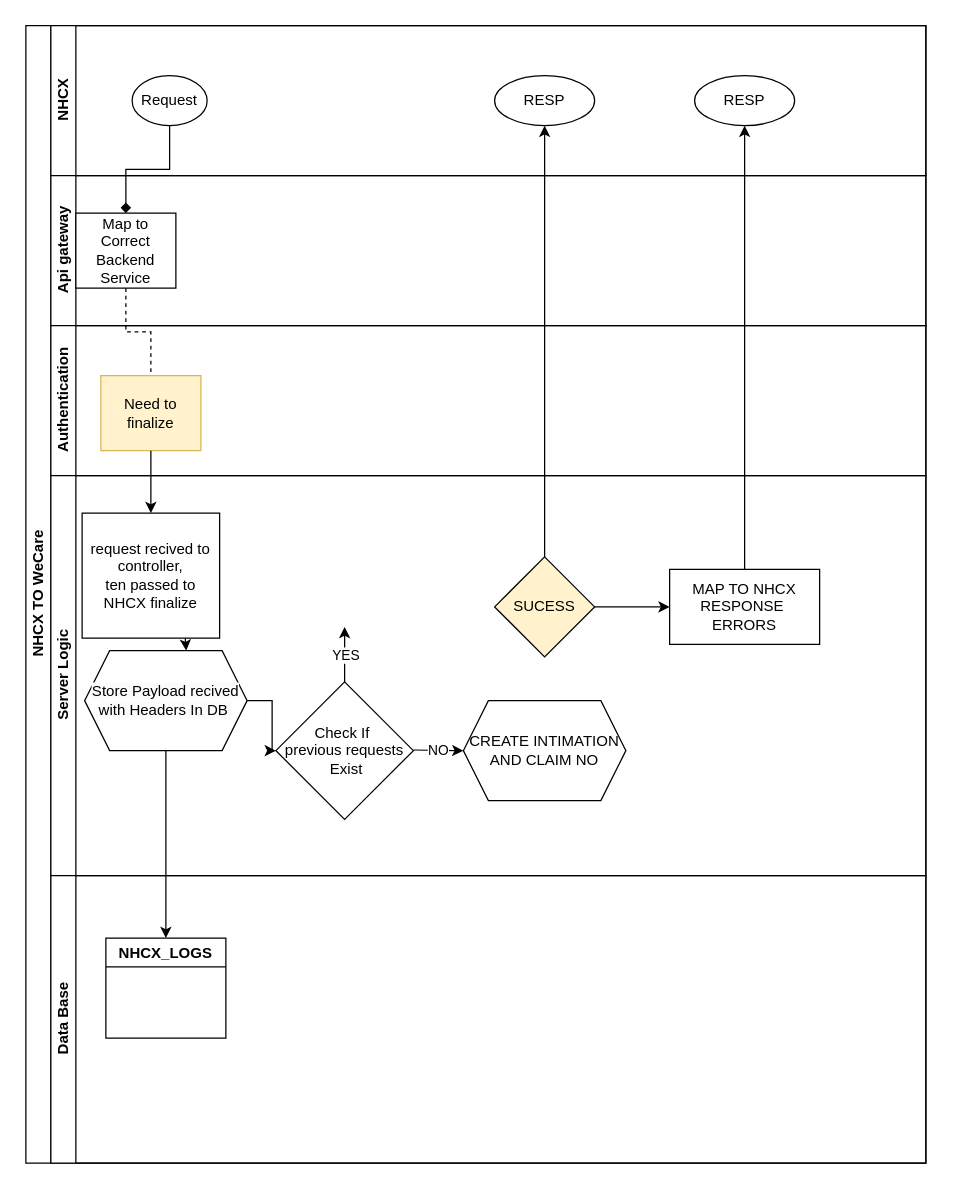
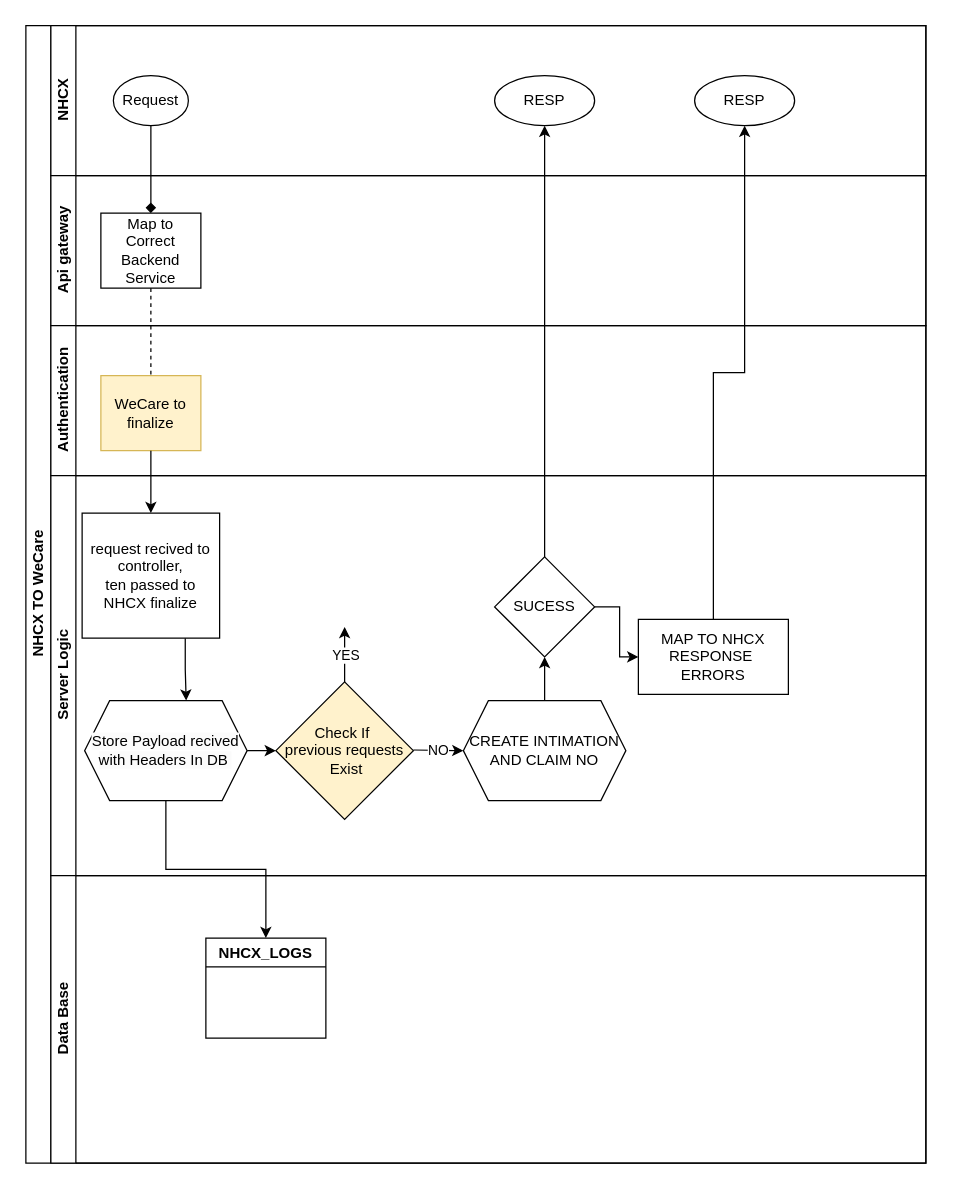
node "Request": moved (169, 101) -> (151, 101)
node "Map to Correct Backend Service": moved (126, 251) -> (151, 251)
node "Need to finalize": label "Need to finalize" -> "WeCare to finalize"
node "SUCESS": fillcolor #fff2cc -> #ffffff
node "MAP TO NHCX RESPONSE ERRORS": moved (744, 607) -> (713, 657)
edge "CREATE INTIMATION AND CLAIM NO" -> "SUCESS": added
node "Store Payload recived with Headers In DB": moved (166, 701) -> (166, 751)
node "Check If previous requests Exist": fillcolor #ffffff -> #fff2cc
node "NHCX_LOGS": moved (166, 988) -> (266, 988)
